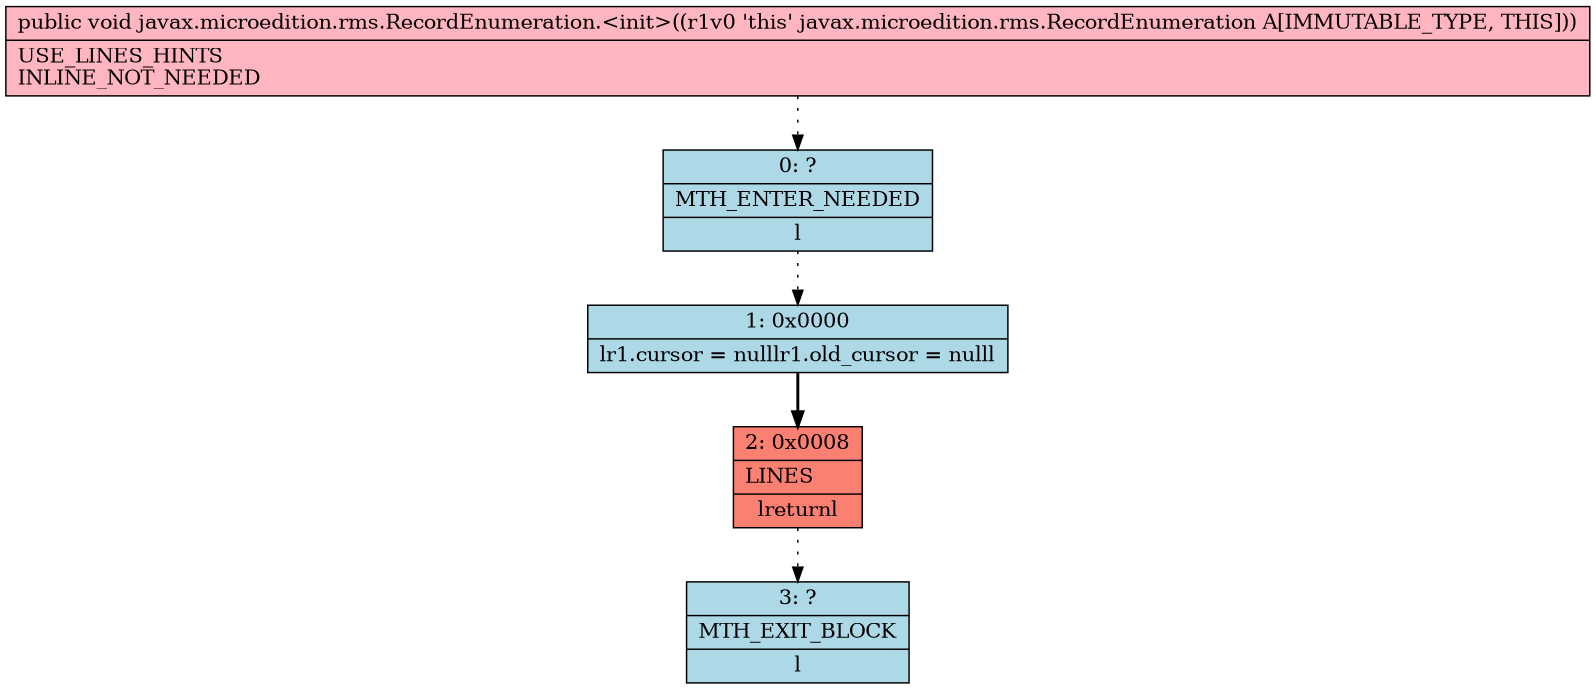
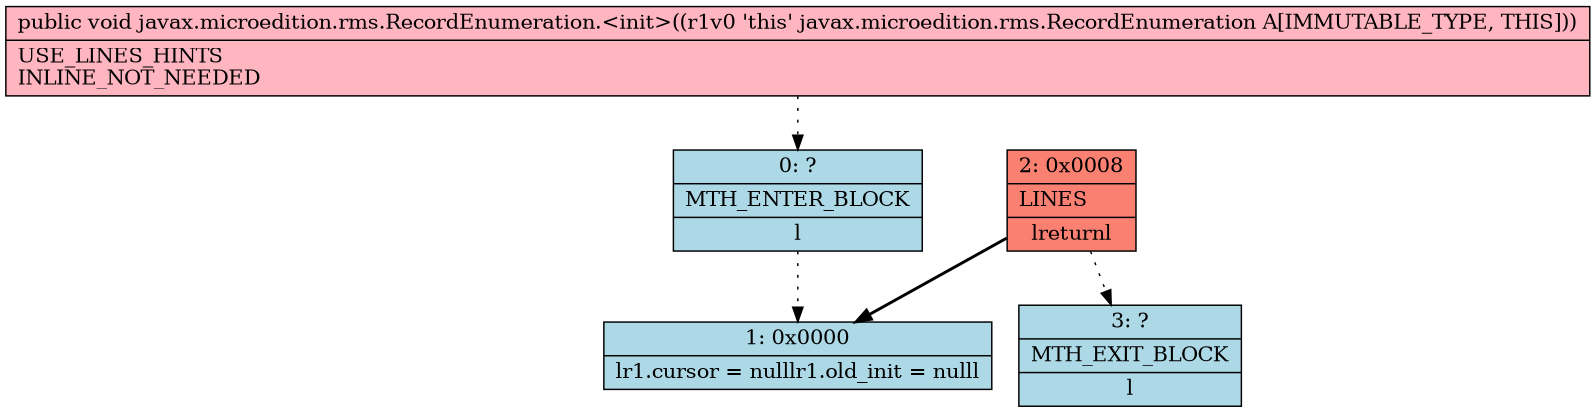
node "0: ?": text "MTH_ENTER_NEEDED" -> "MTH_ENTER_BLOCK"
node "1: 0x0000": text "lr1.cursor = nulllr1.old_cursor = nulll" -> "lr1.cursor = nulllr1.old_init = nulll"
edge "1: 0x0000" -> "2: 0x0008": reversed
